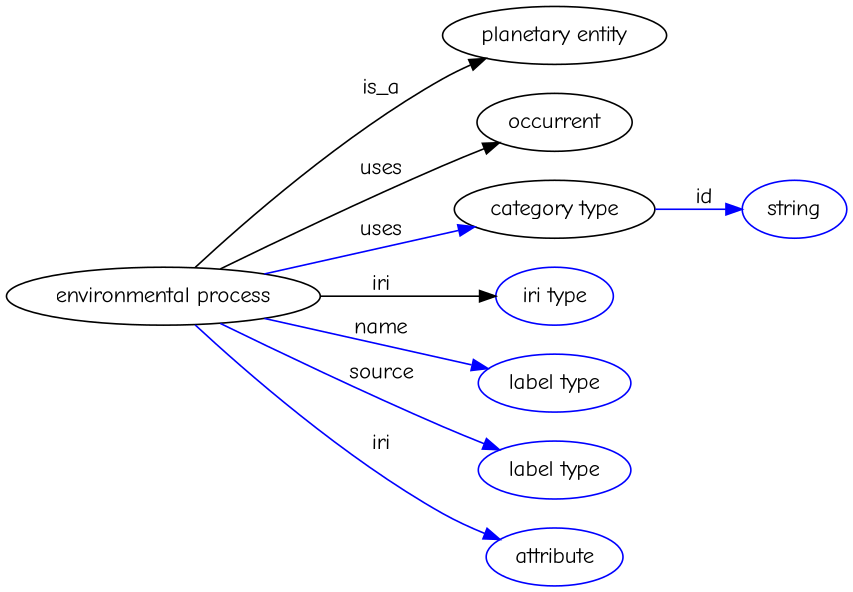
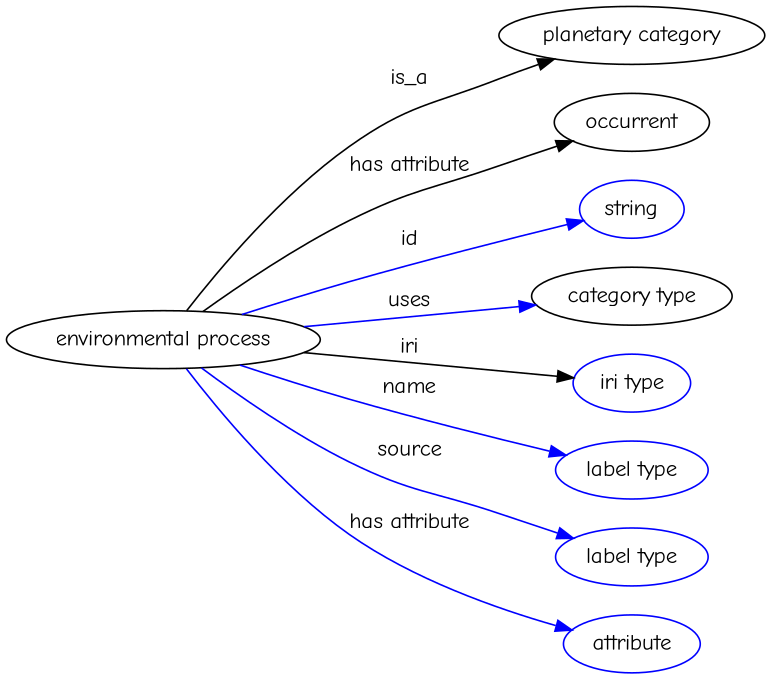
node "planetary entity": label "planetary entity" -> "planetary category"
edge "environmental process" -> "occurrent": label "uses" -> "has attribute"
edge "category type" -> "string": now "environmental process" -> "string"
edge "environmental process" -> "attribute": label "iri" -> "has attribute"
